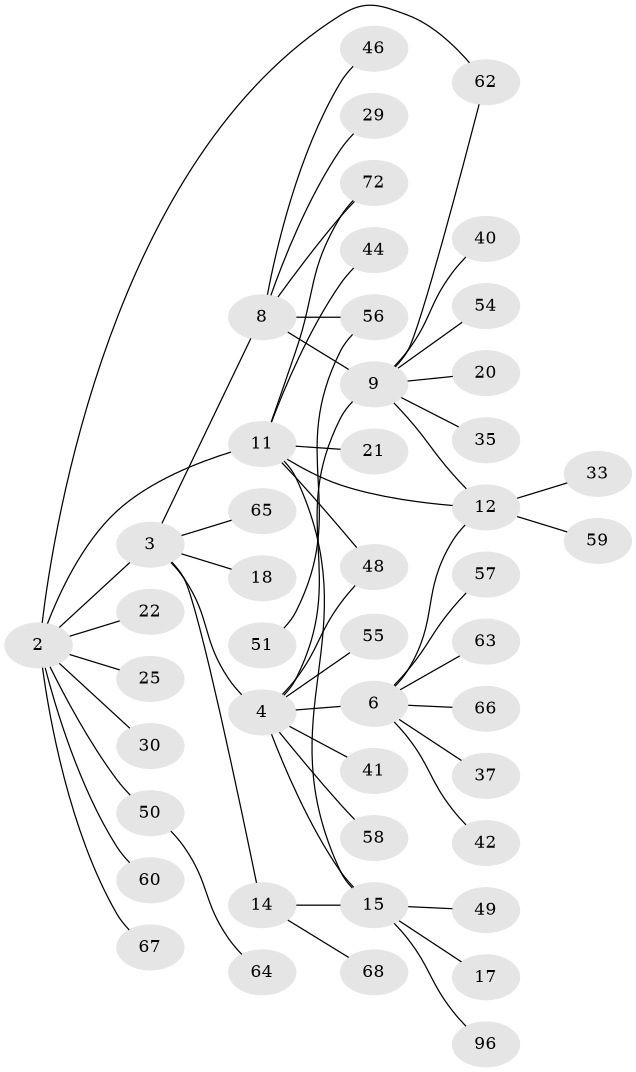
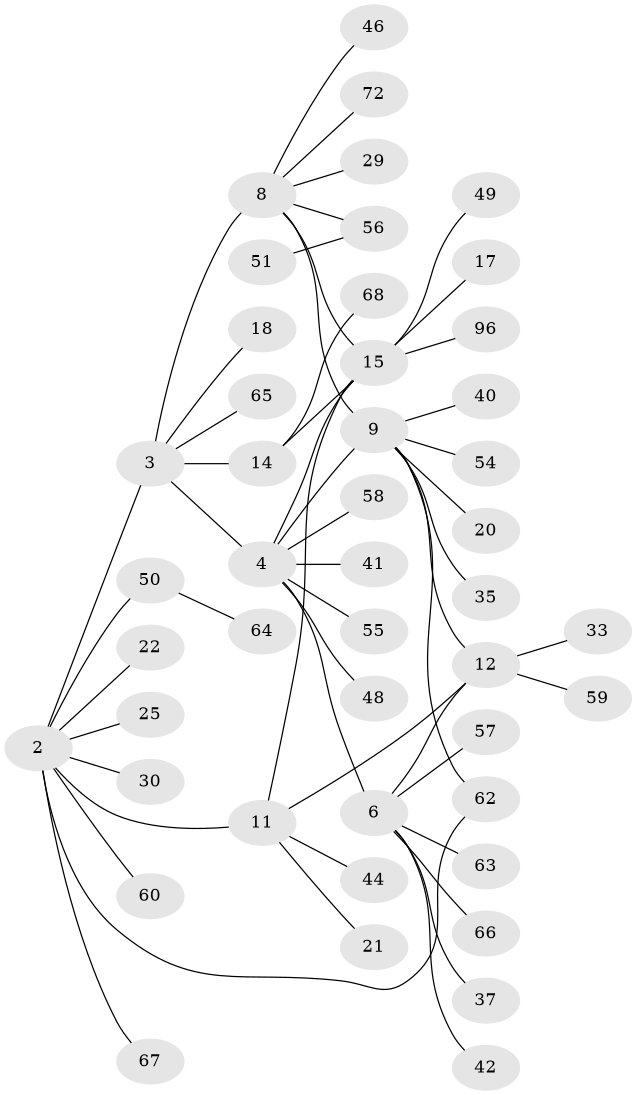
edge "8" -- "15": added
edge "72" -- "11": removed
edge "11" -- "48": removed
